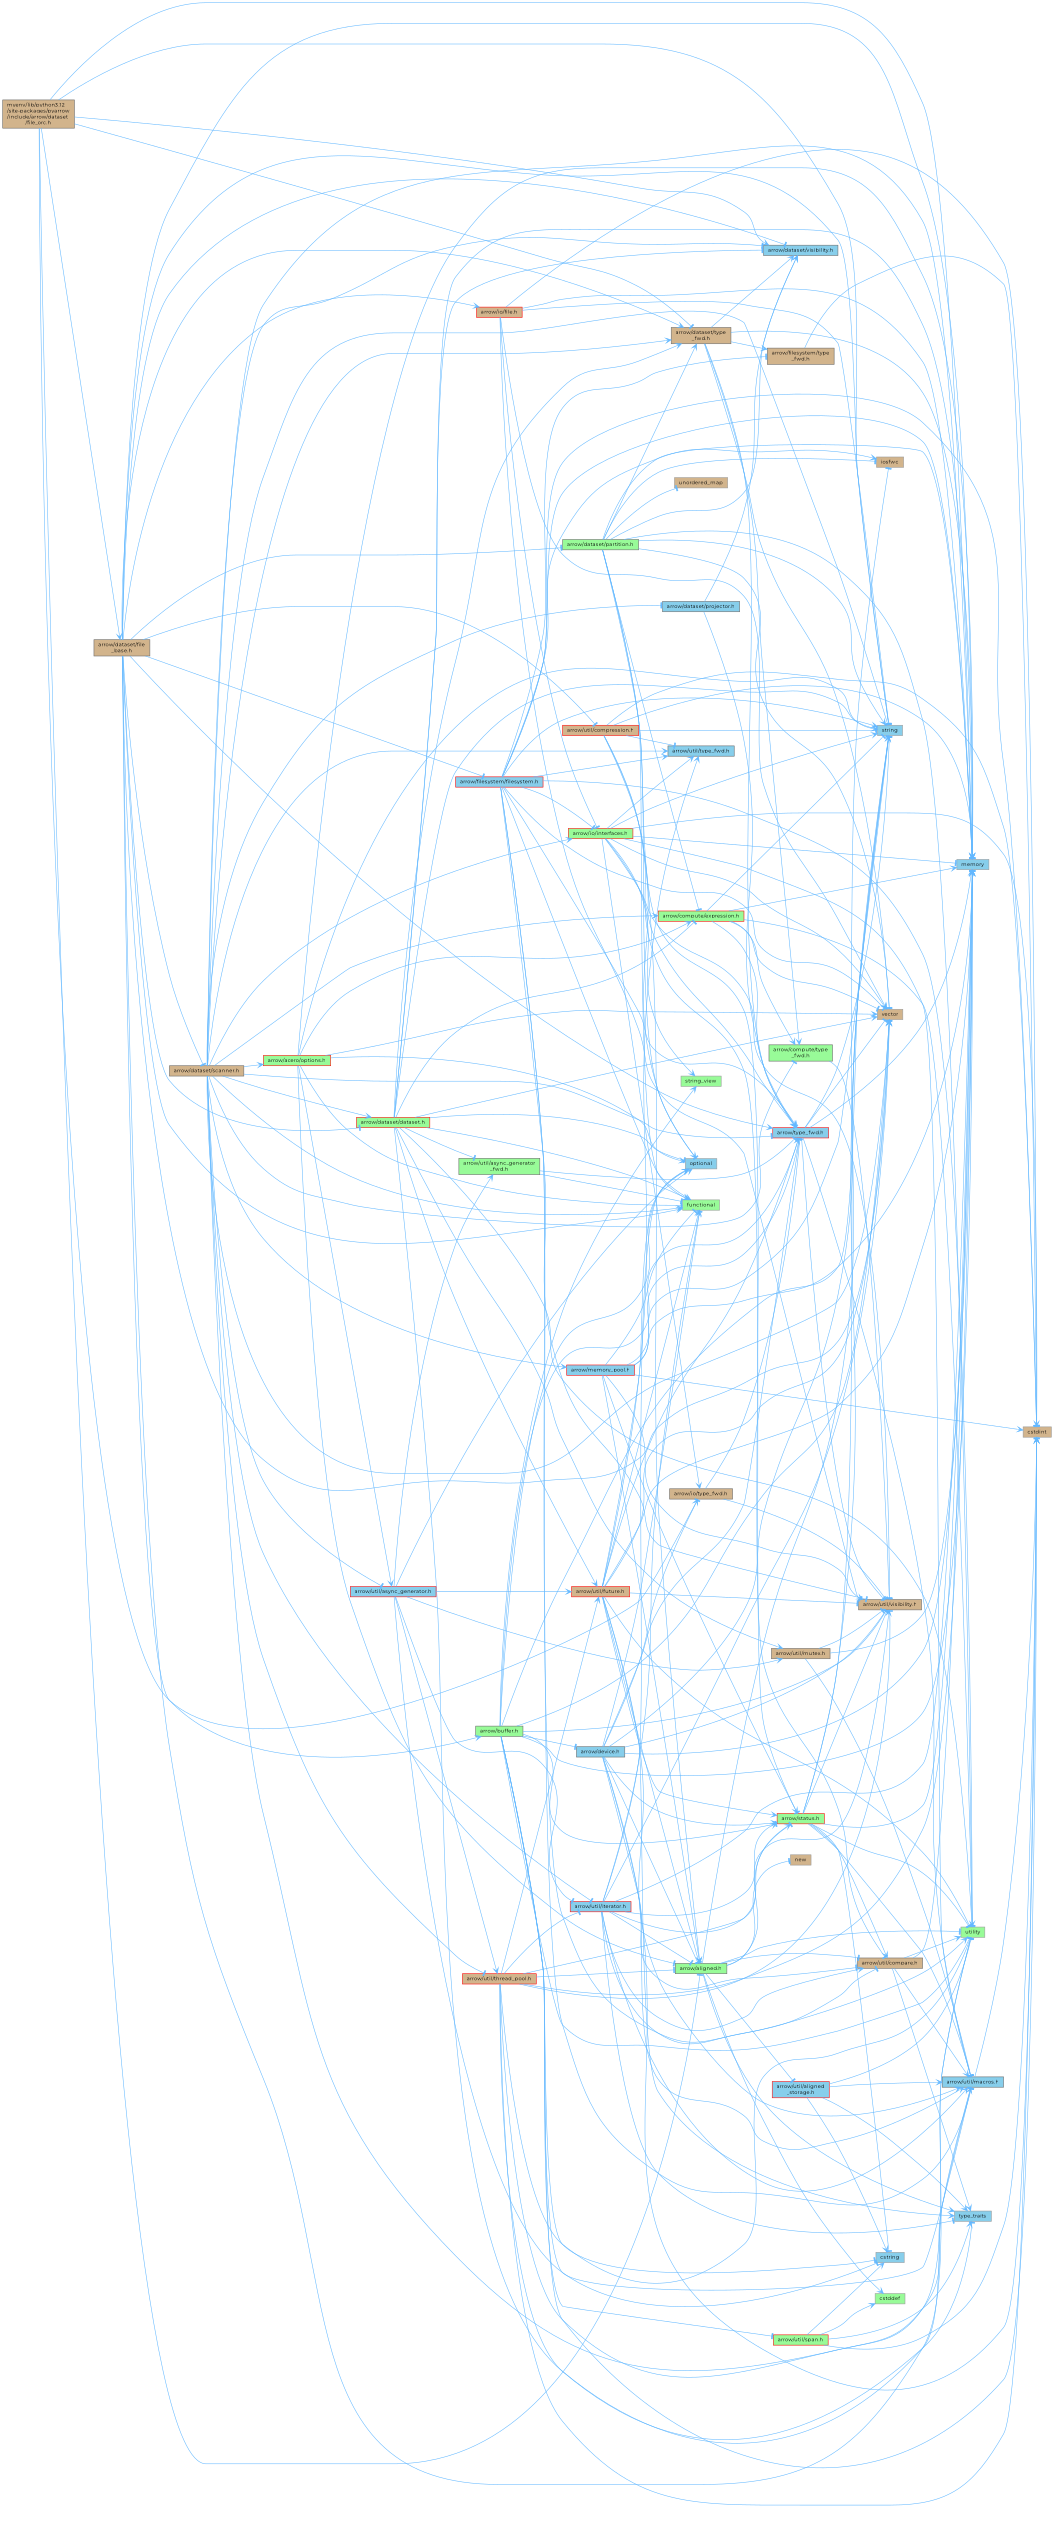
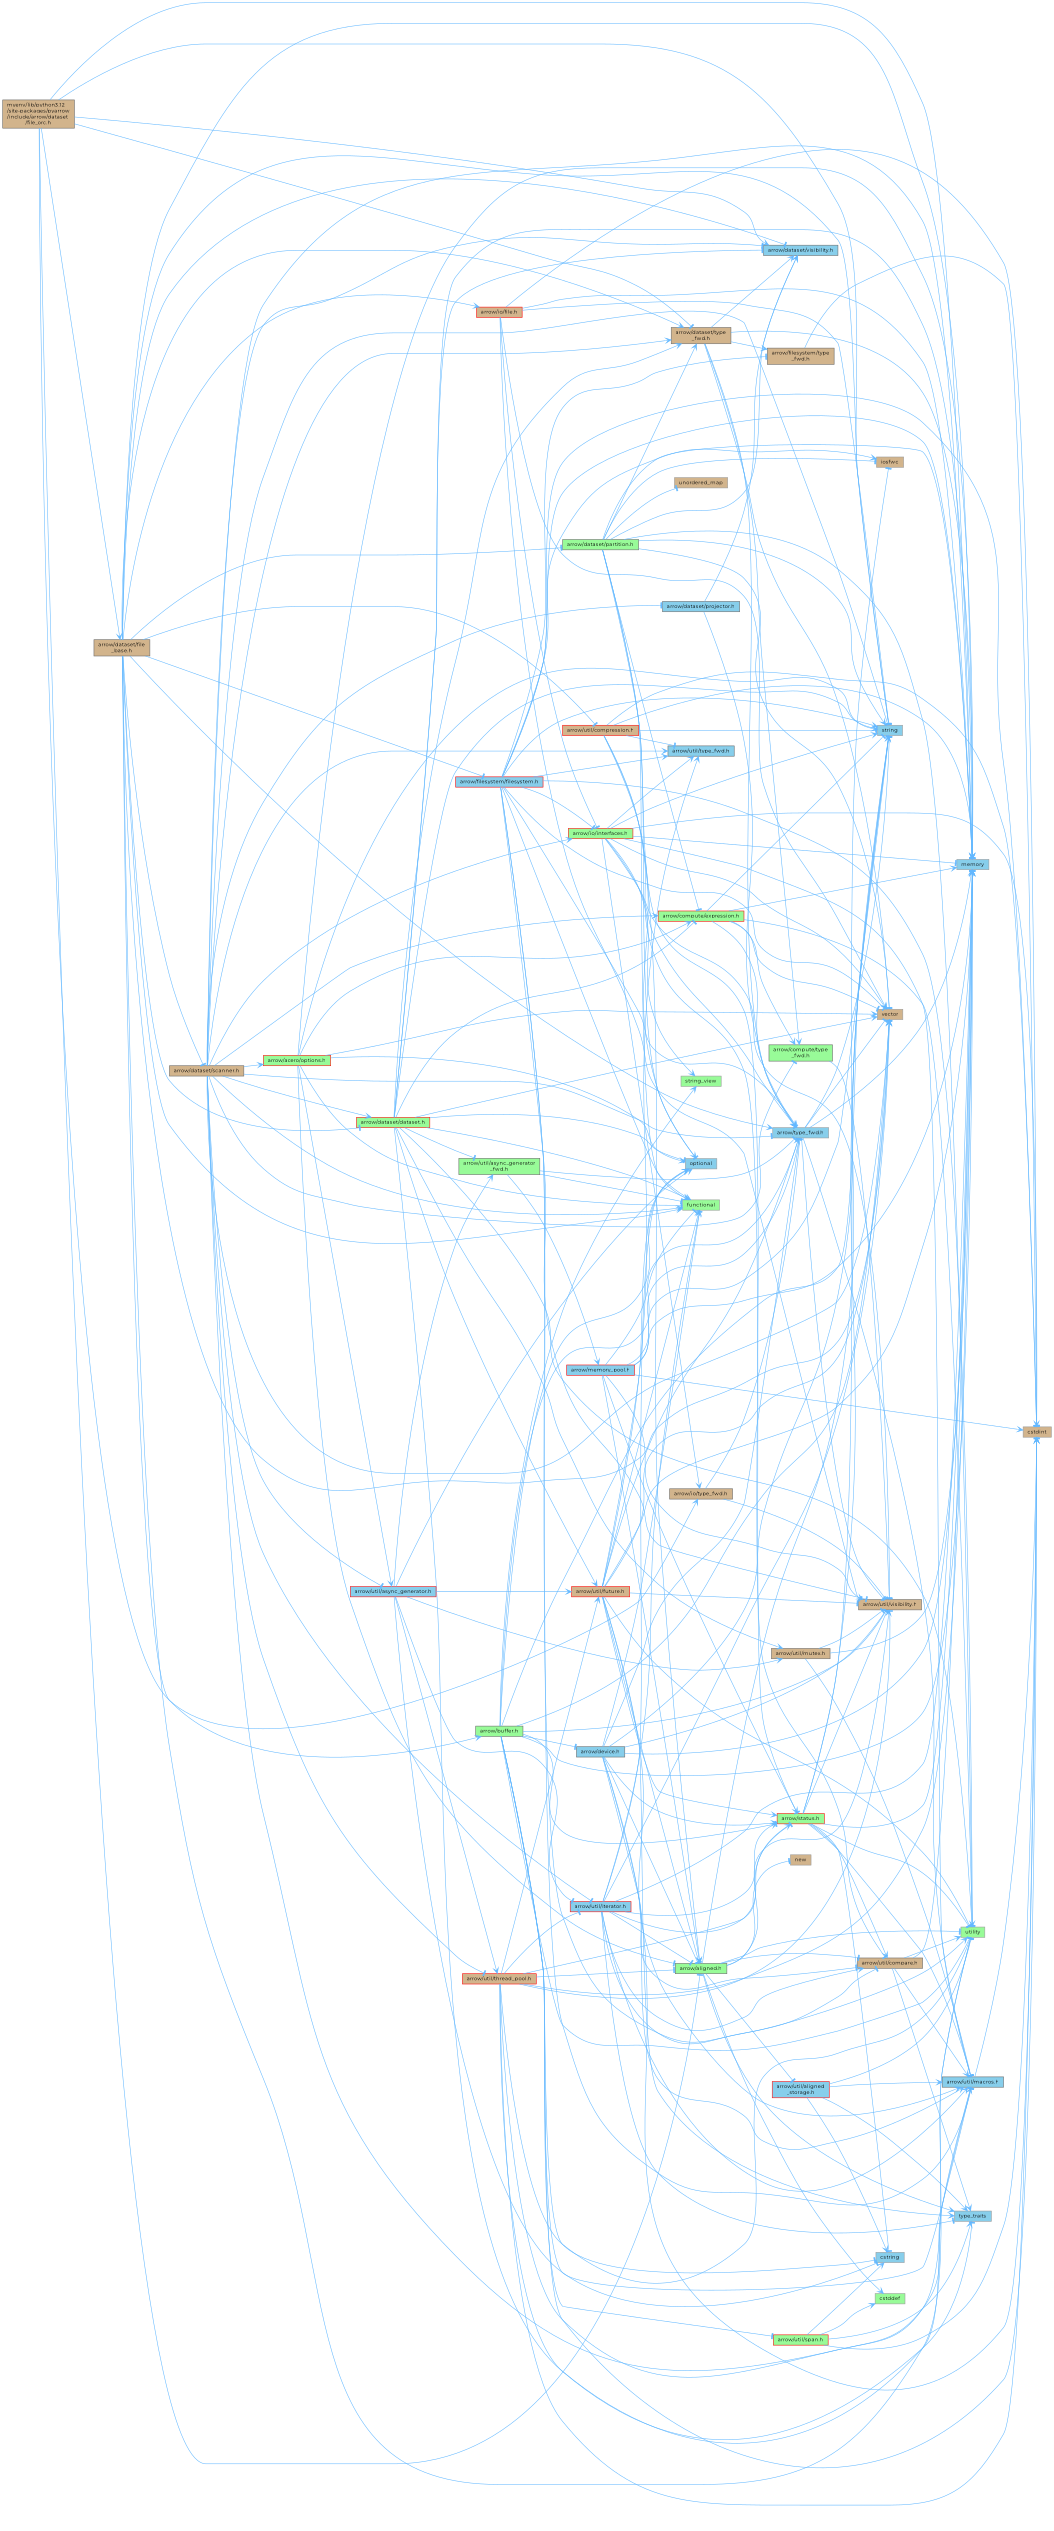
node "arrow/type_fwd.h": color red -> grey60
edge "arrow/dataset/scanner.h" -> "arrow/memory_pool.h": now "arrow/util/async_generator _fwd.h" -> "arrow/memory_pool.h"
edge "arrow/device.h" -> "arrow/io/type_fwd.h": removed
